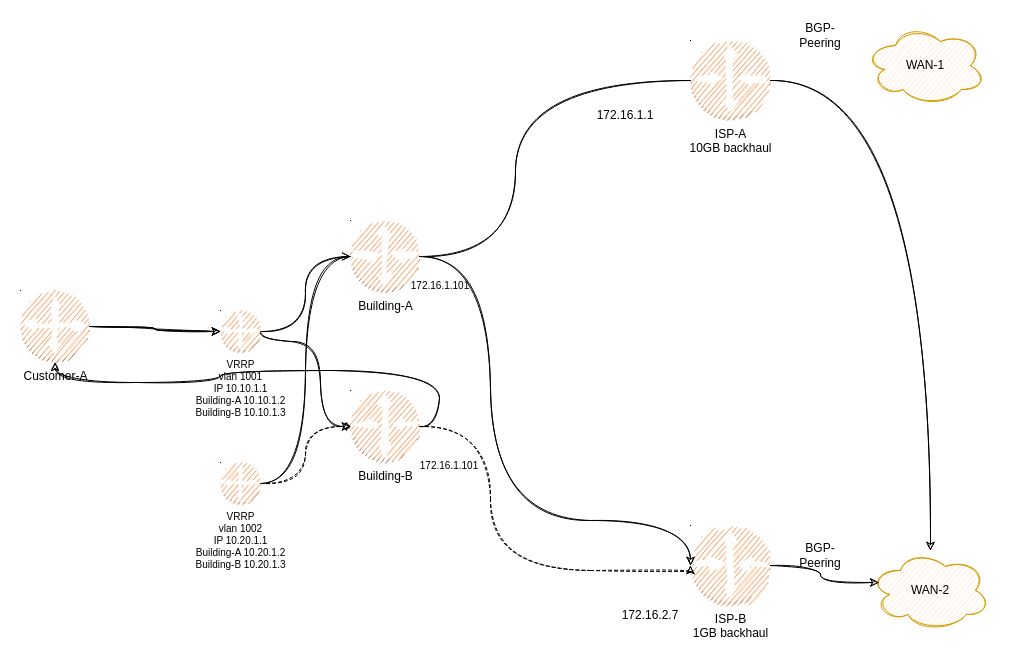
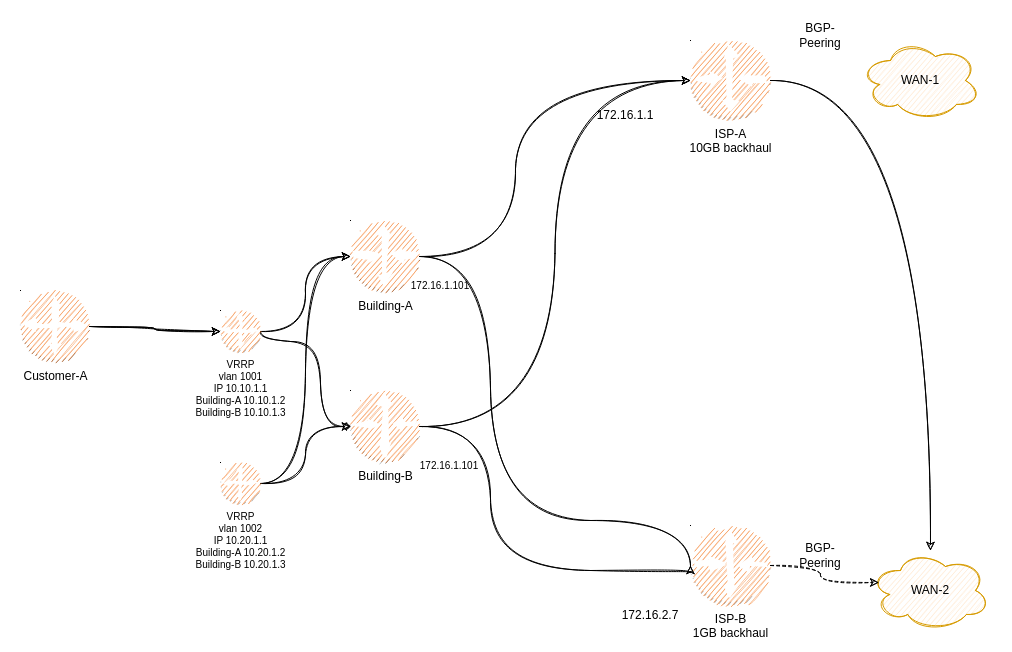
node "WAN-1": moved (926, 66) -> (921, 81)
edge "ISP-A 10GB backhaul" -- "Building-A": arrowhead none -> classic
edge "VRRP vlan 1001 IP 10.10.1.1 Building-A 10.10.1.2 Building-B 10.10.1.3" -> "Building-A": arrowhead open -> classic
edge "Building-A" -- "VRRP vlan 1002 IP 10.20.1.1 Building-A 10.20.1.2 Building-B 10.20.1.3": arrowhead none -> classic
edge "Building-B" -> "Customer-A": now "Building-B" -> "ISP-A 10GB backhaul"
edge "VRRP vlan 1002 IP 10.20.1.1 Building-A 10.20.1.2 Building-B 10.20.1.3" -> "Building-B": style dashed -> solid
edge "Building-A" -> "ISP-B 1GB backhaul": arrowhead classic -> none
edge "Building-B" -> "ISP-B 1GB backhaul": style dashed -> solid
edge "ISP-B 1GB backhaul" -> "WAN-2": style solid -> dashed
